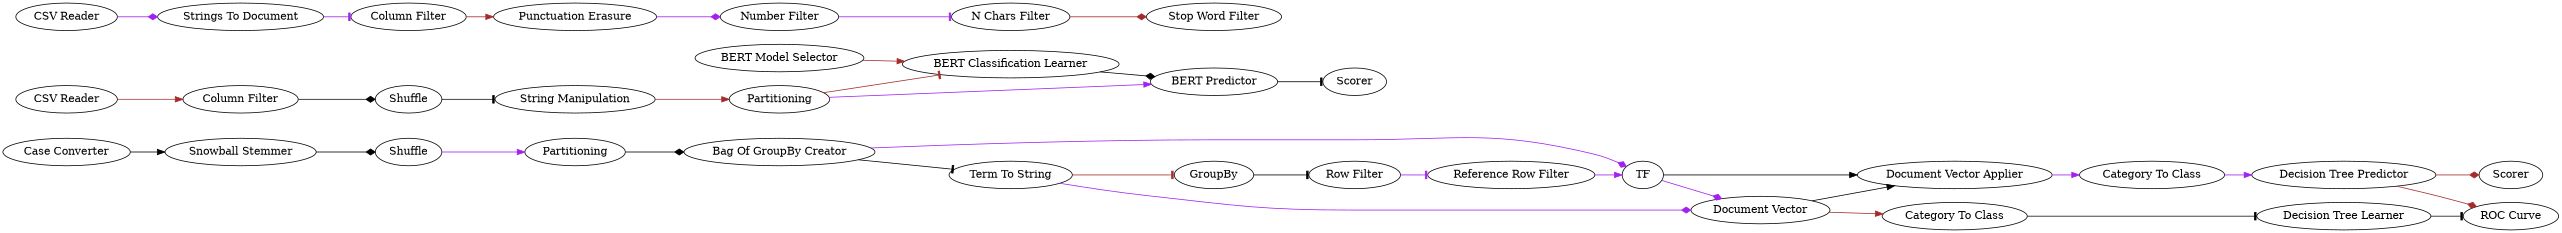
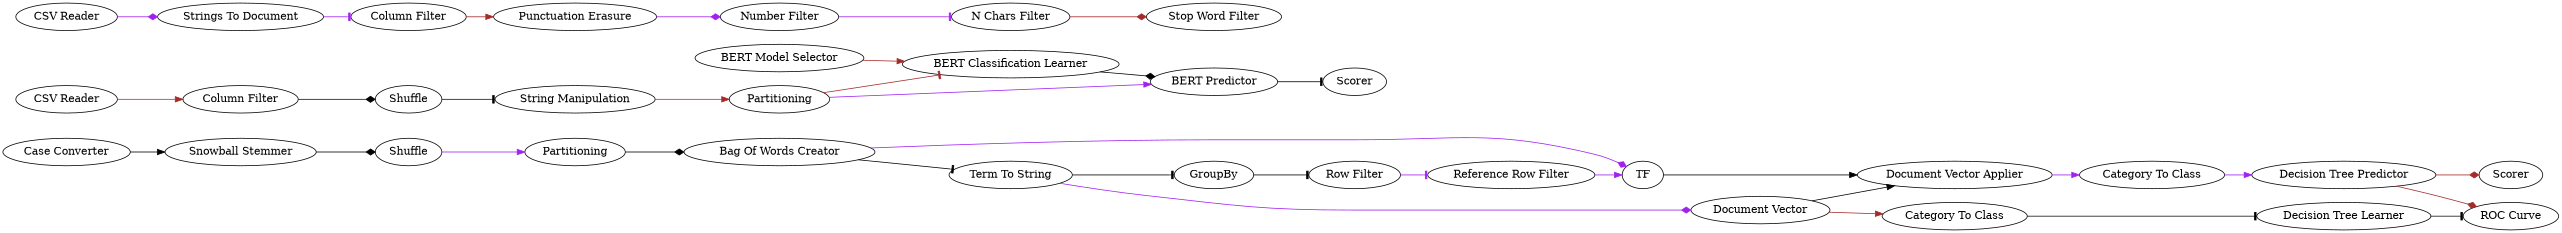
node "Bag Of GroupBy Creator": label "Bag Of GroupBy Creator" -> "Bag Of Words Creator"
edge "Term To String" -> "GroupBy": color brown -> black
edge "TF" -> "Document Vector": removed
